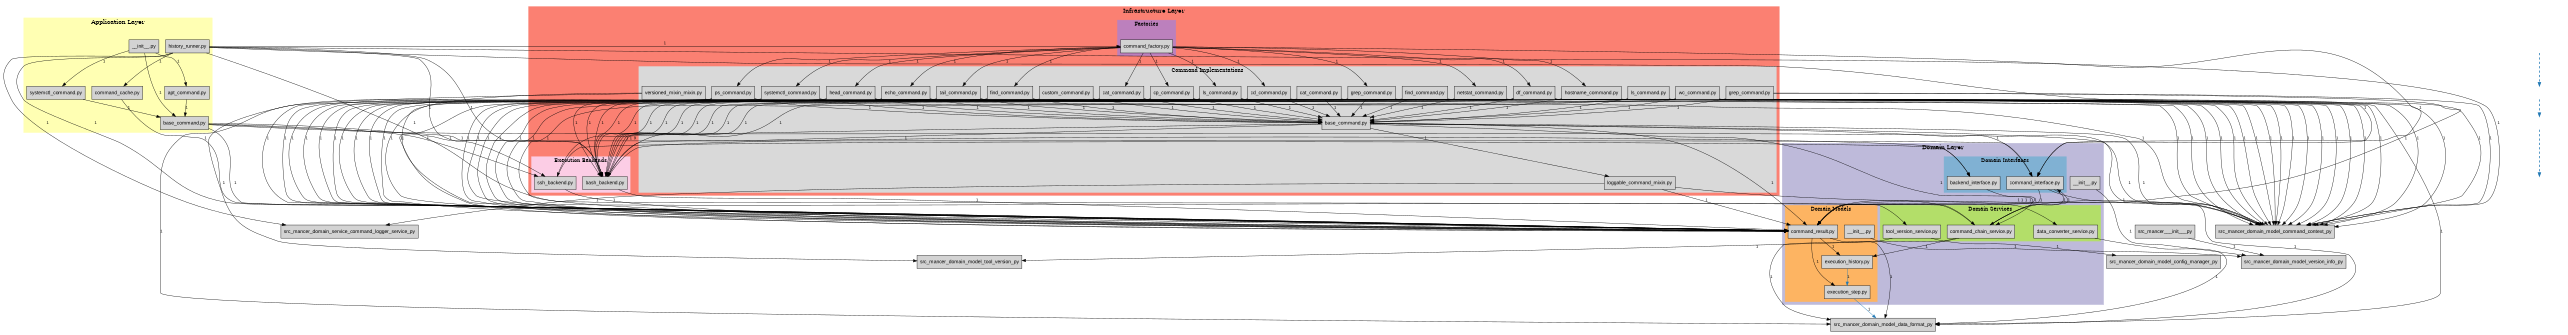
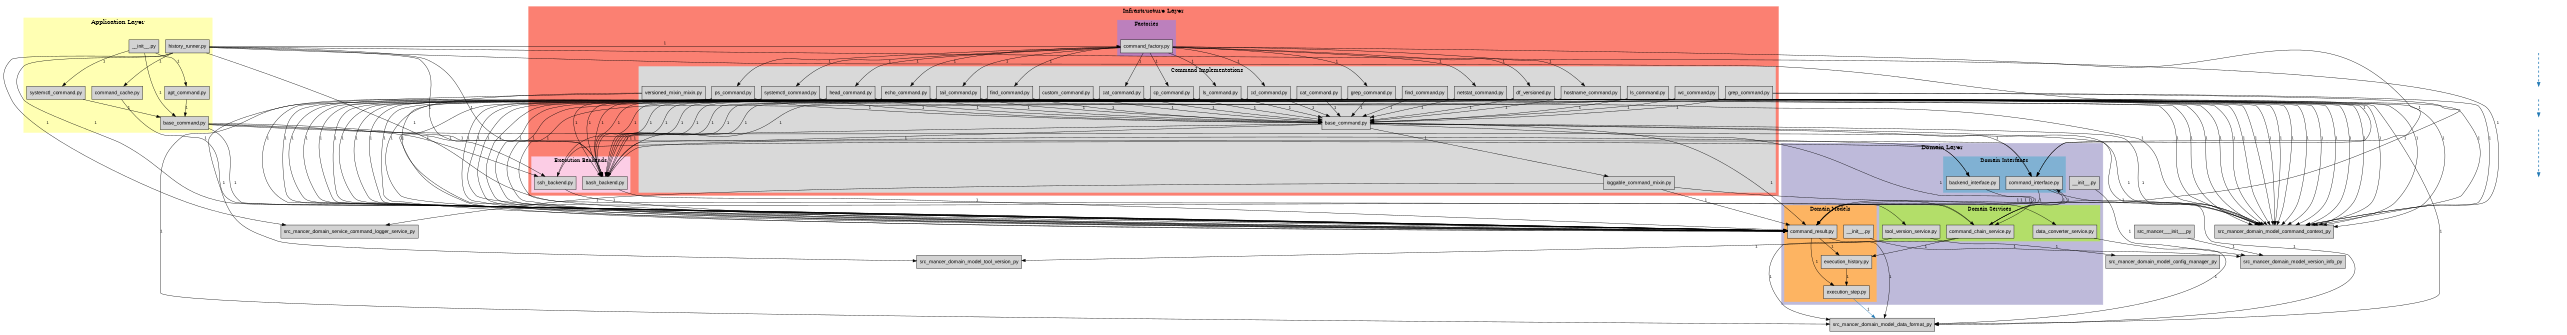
node "df_command.py": label "df_command.py" -> "df_versioned.py"
edge "bash_backend.py" -> "backend_interface.py": label "9" -> "1"
edge "execution_history.py" -> "execution_step.py": color #1f78b4 -> black
